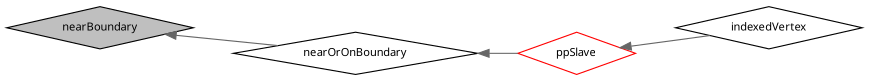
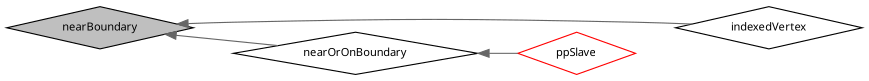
edge "indexedVertex" -> "ppSlave": now "indexedVertex" -> "nearBoundary"
